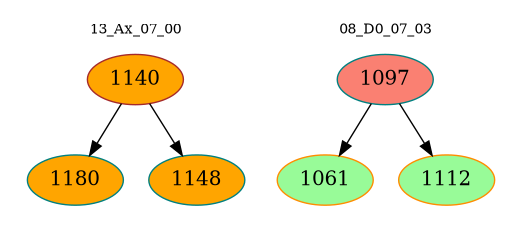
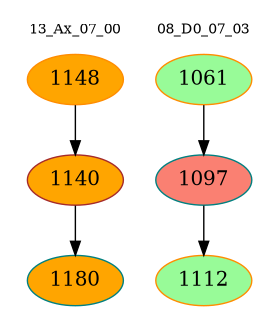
edge "1140" -> "1148": reversed
edge "1097" -> "1061": reversed
node "1148": color teal -> darkorange
